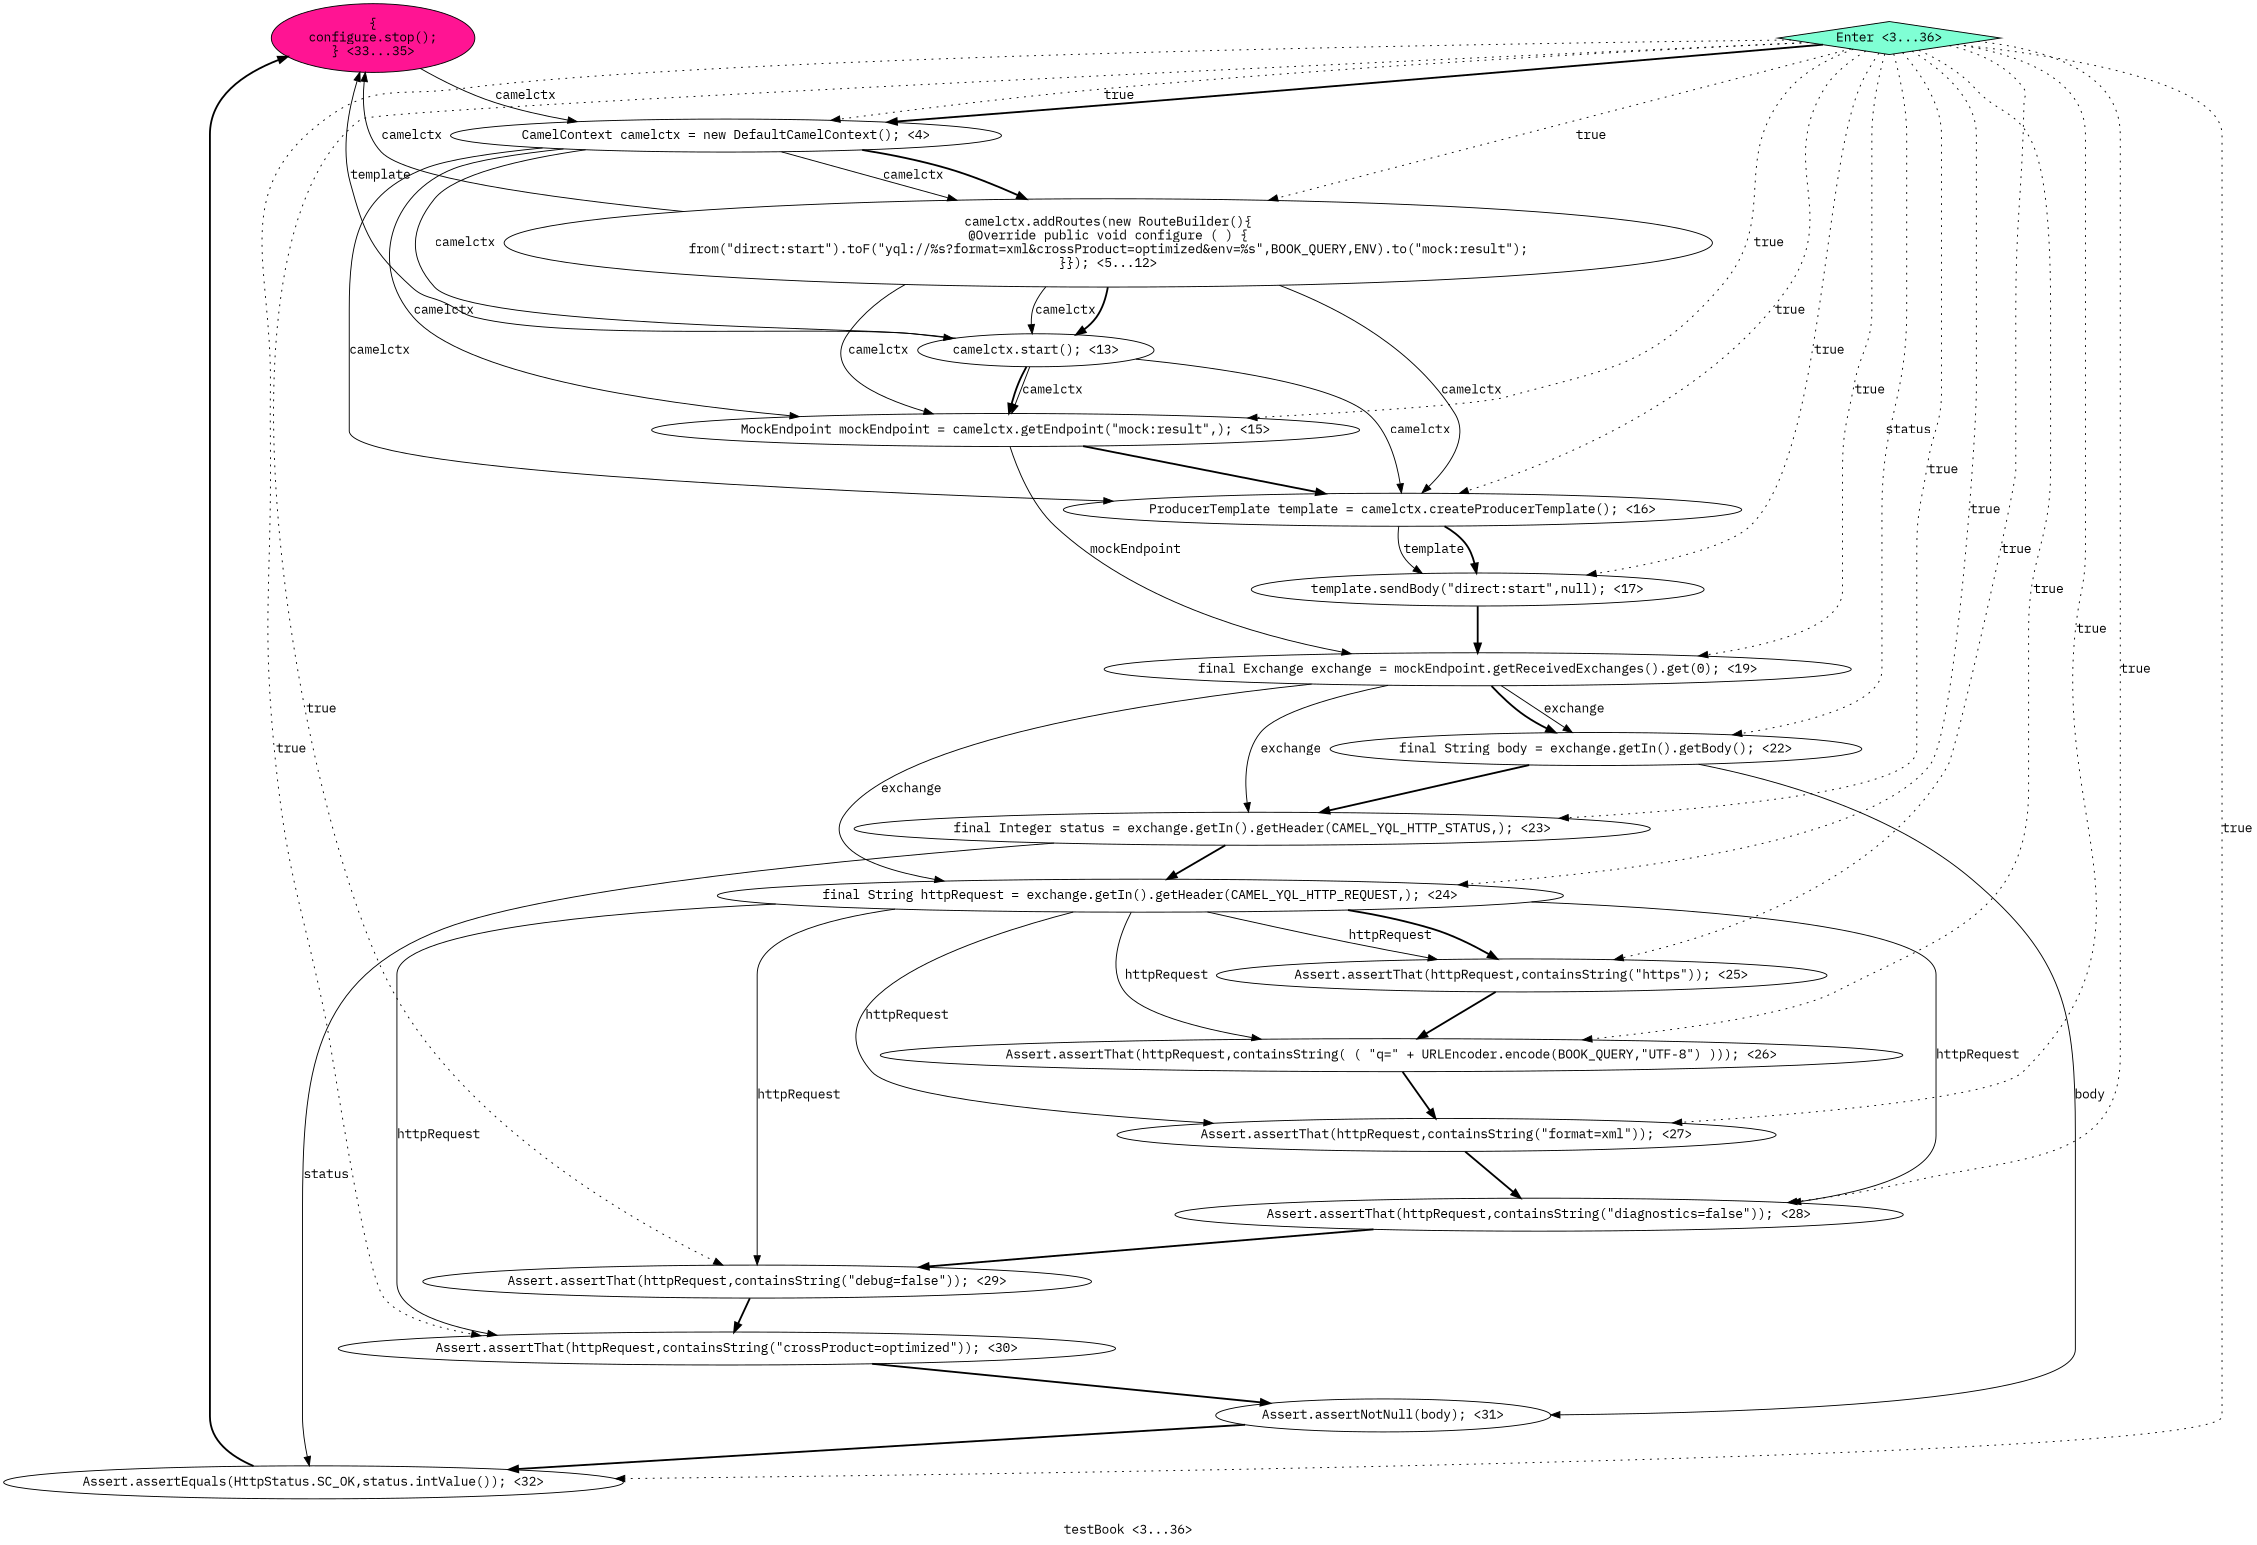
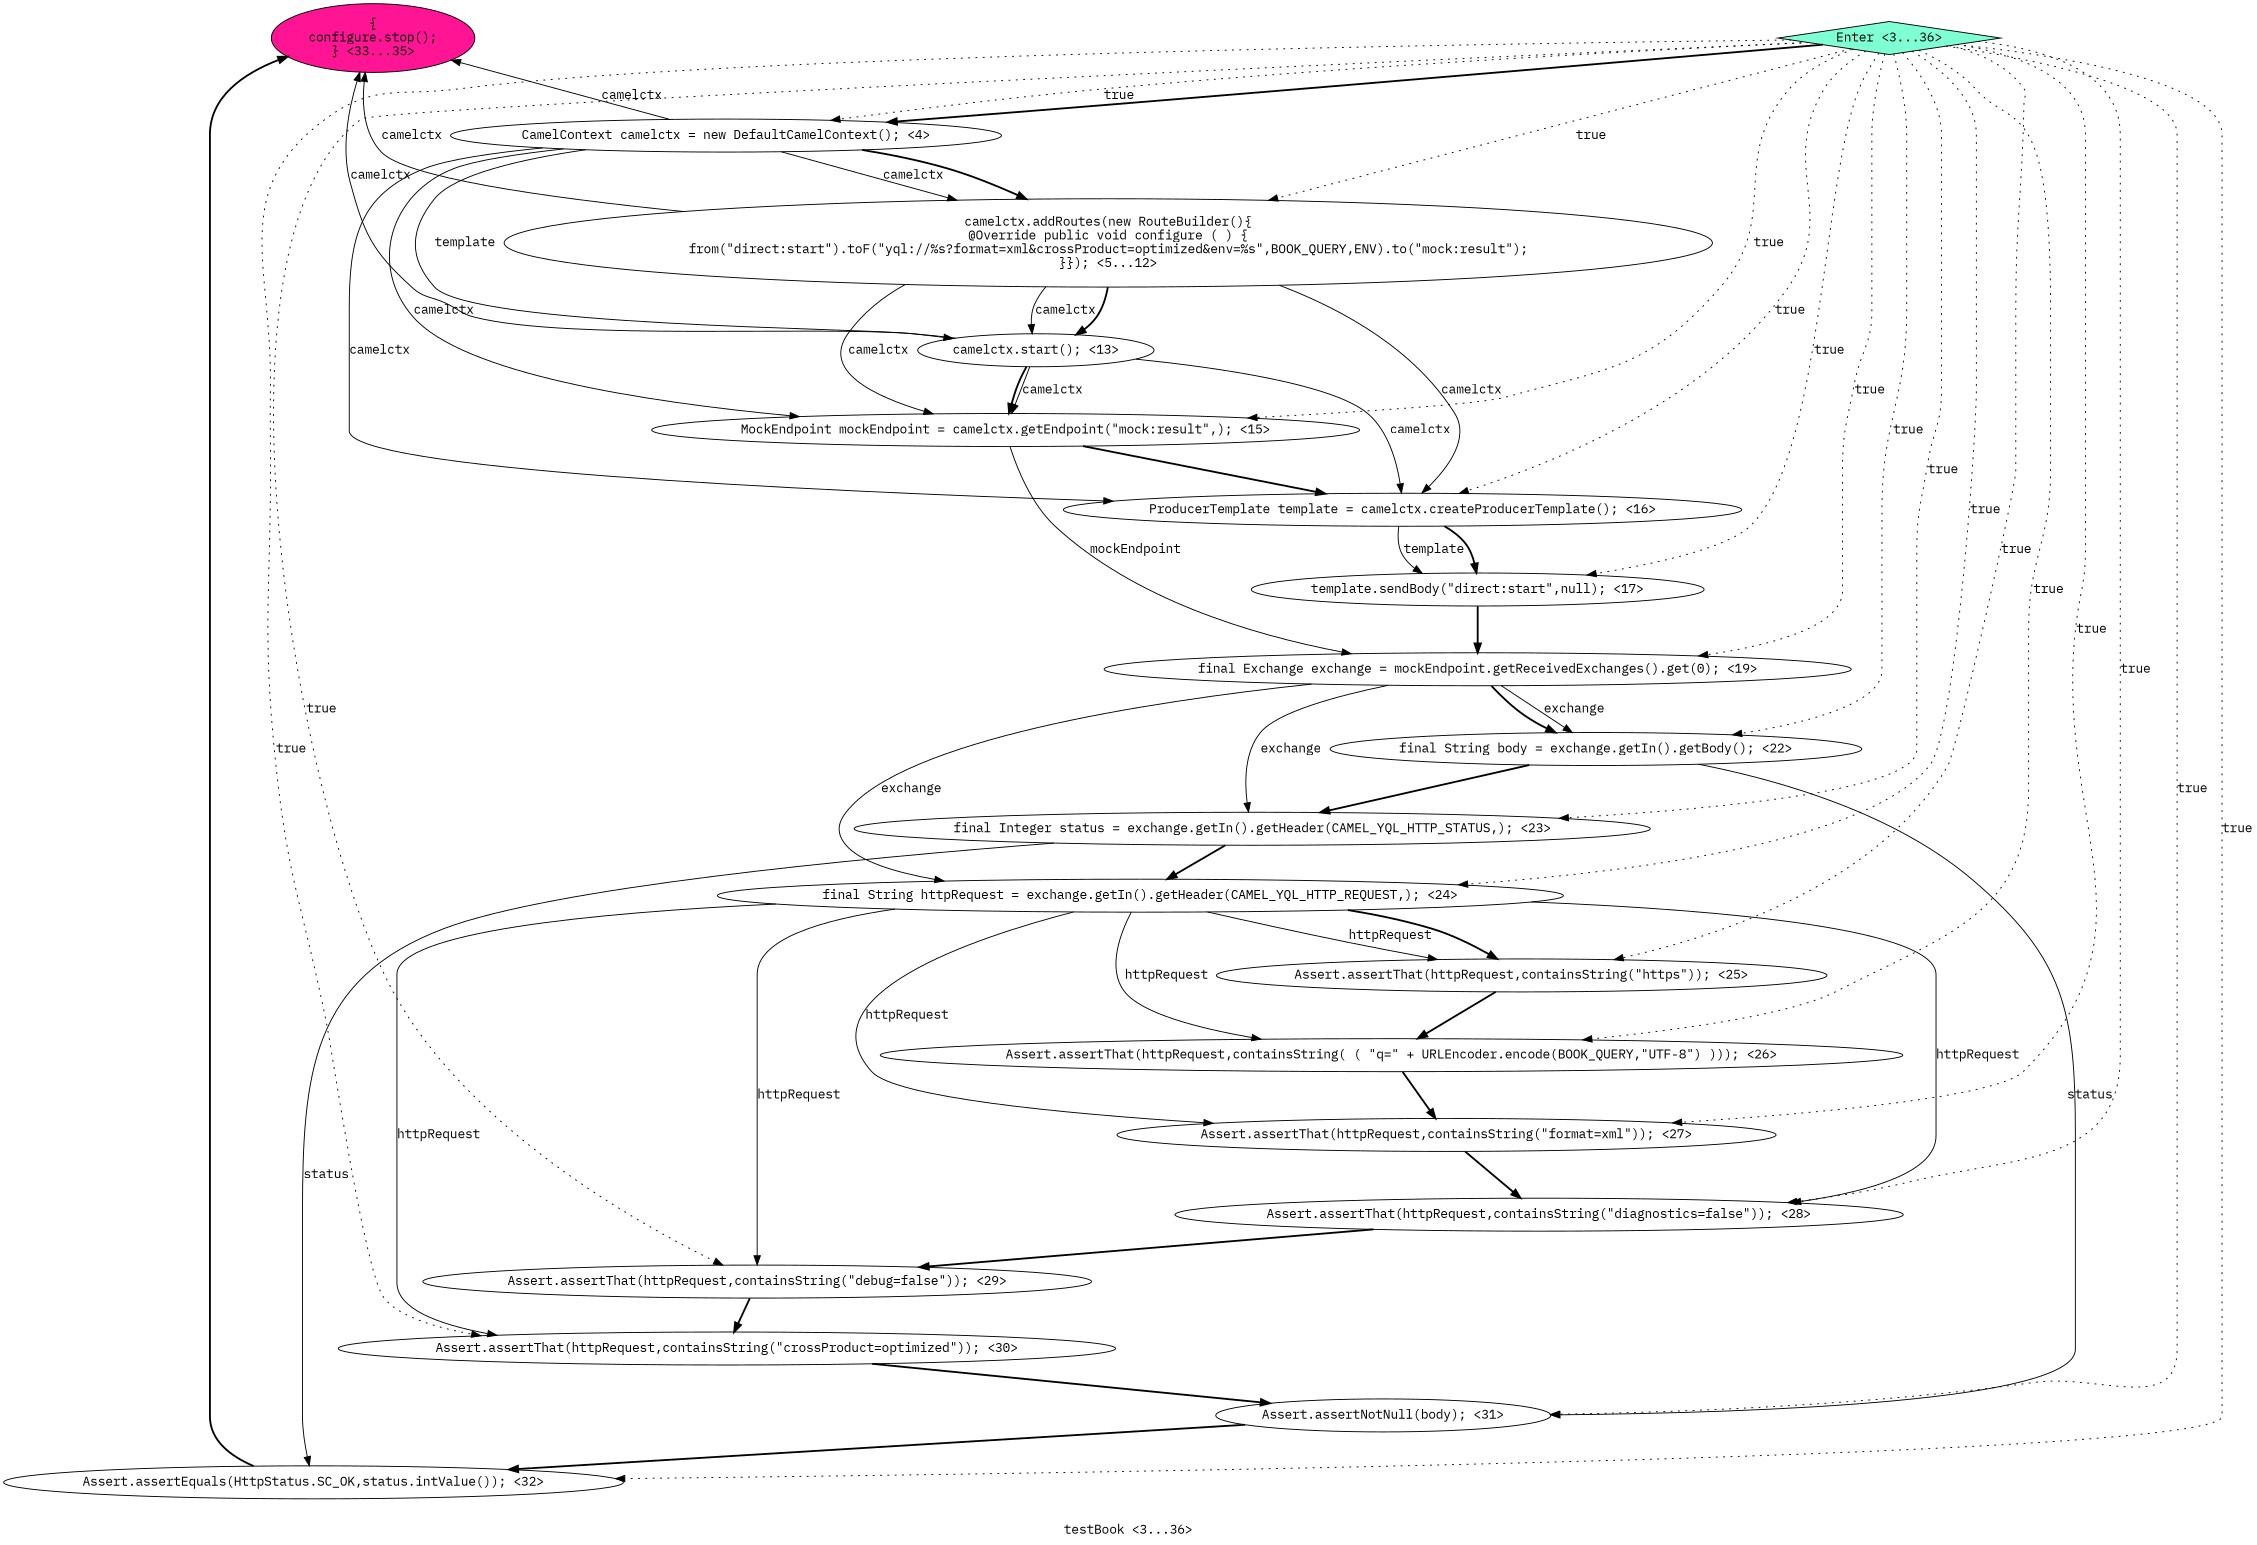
edge "{ configure.stop(); } <33...35>" -> "CamelContext camelctx = new DefaultCamelContext(); <4>": reversed
edge "camelctx.start(); <13>" -> "{ configure.stop(); } <33...35>": label "template" -> "camelctx"
edge "CamelContext camelctx = new DefaultCamelContext(); <4>" -> "camelctx.start(); <13>": label "camelctx" -> "template"
edge "Enter <3...36>" -> "final String body = exchange.getIn().getBody(); <22>": label "status" -> "true"
edge "Enter <3...36>" -> "Assert.assertNotNull(body); <31>": added, label "true"
edge "final String body = exchange.getIn().getBody(); <22>" -> "Assert.assertNotNull(body); <31>": label "body" -> "status"
